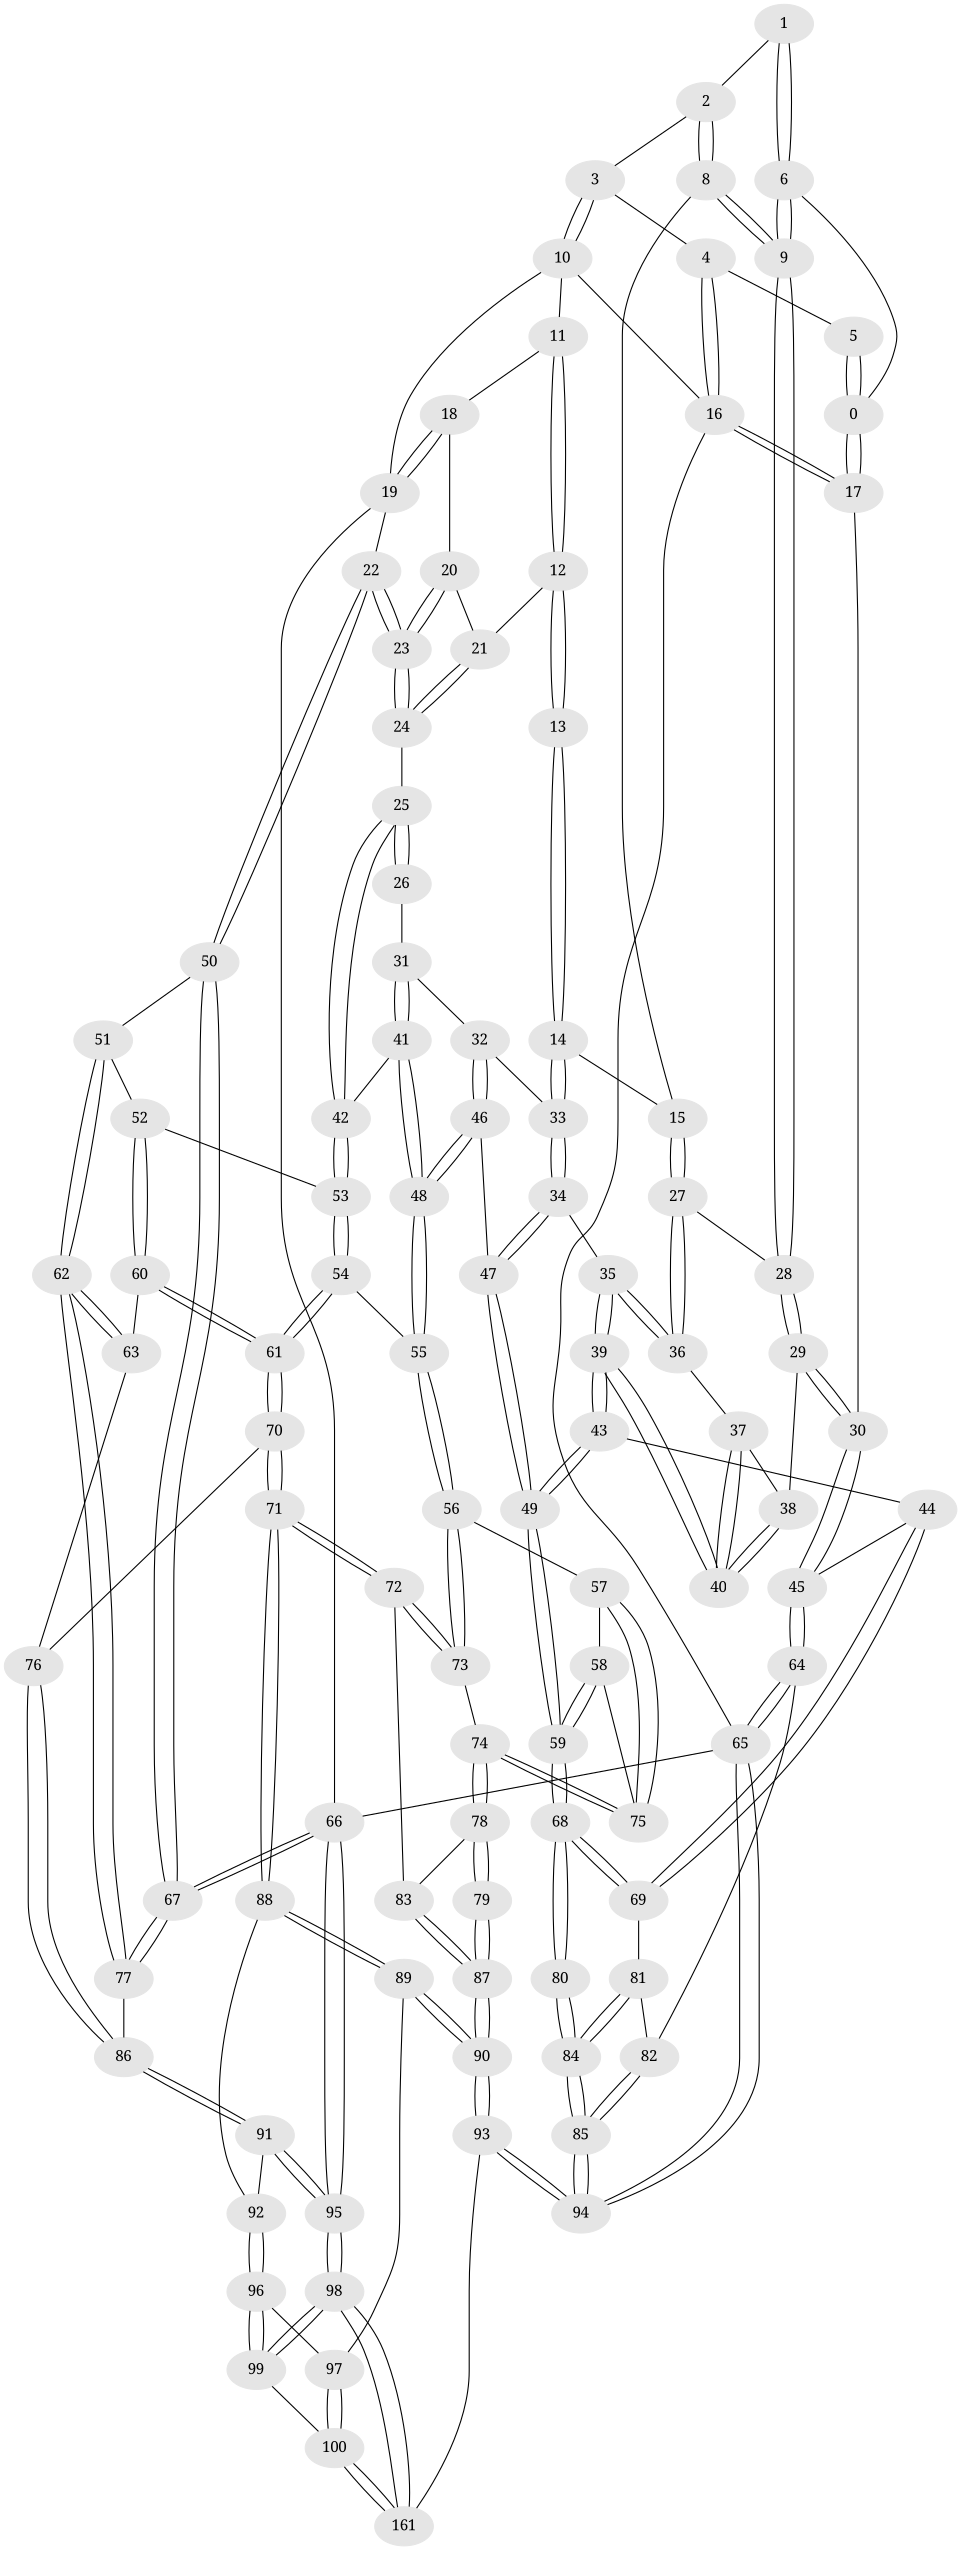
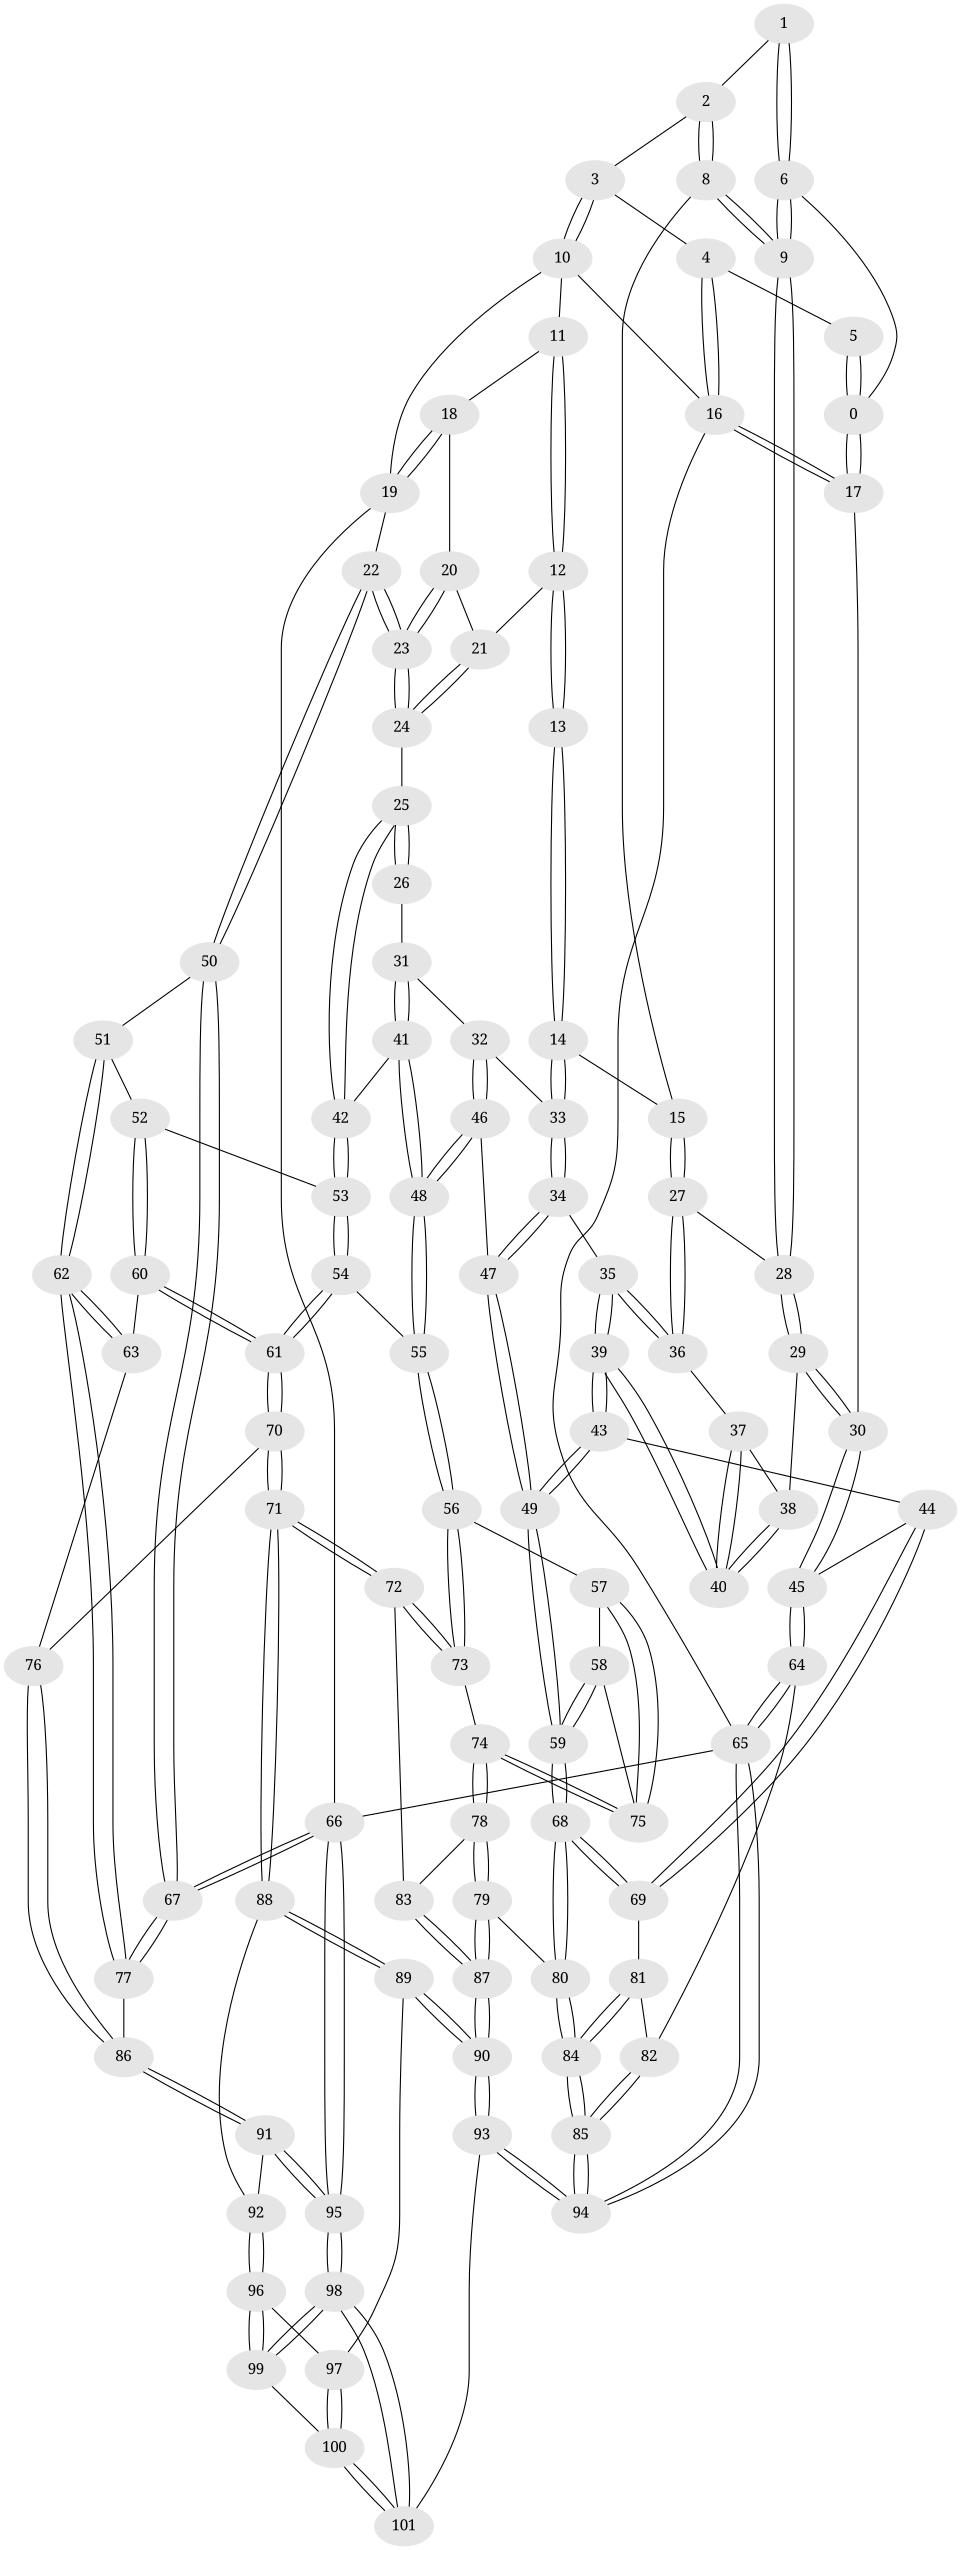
edge "79" -- "80": added
node "161": label "161" -> "101"
